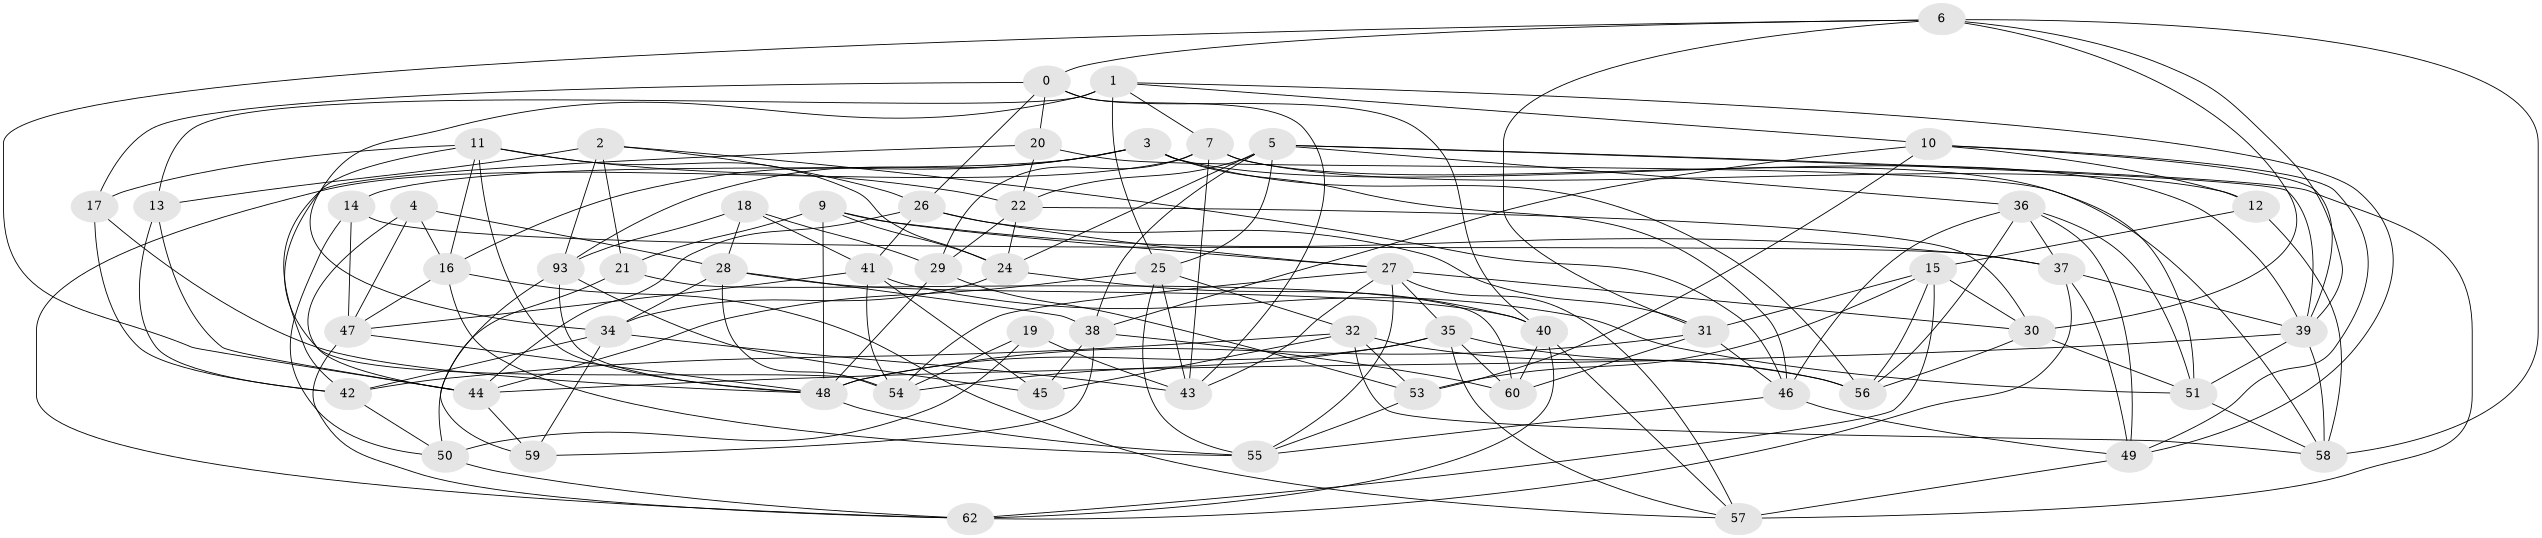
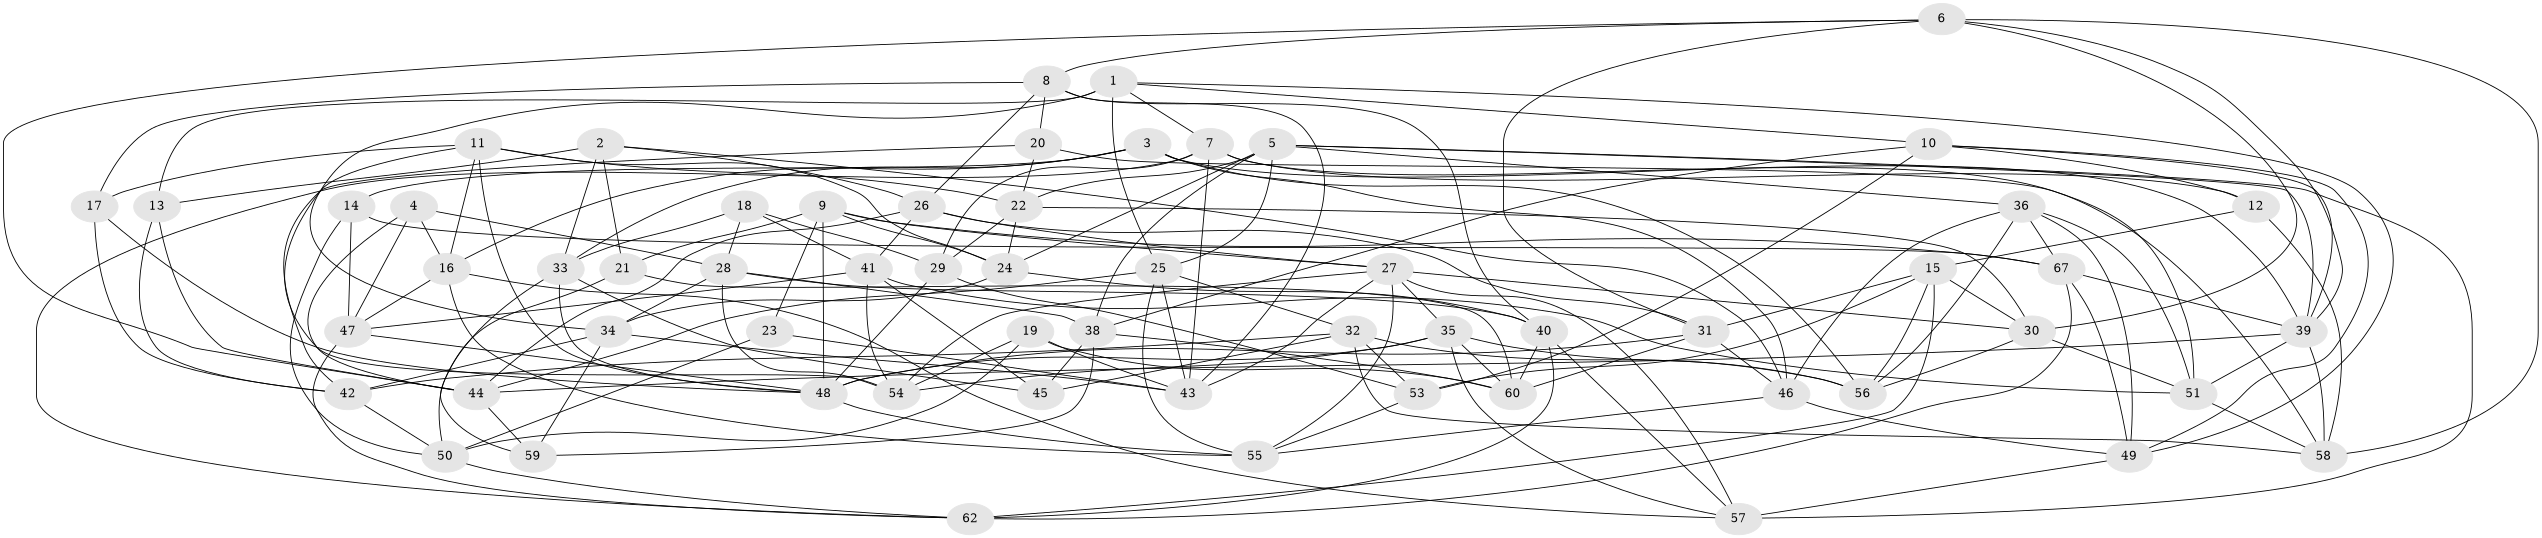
node "0": label "0" -> "8"
node "93": label "93" -> "33"
node "37": label "37" -> "67"
node "23": added
edge "19" -- "60": added
